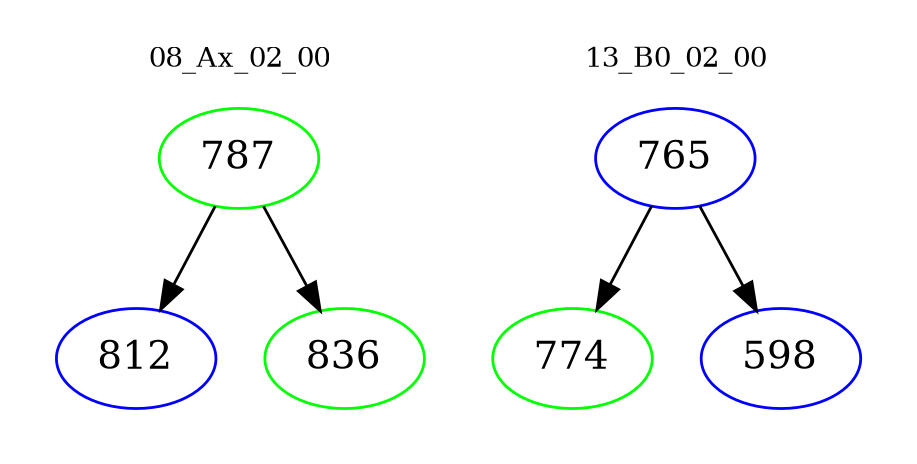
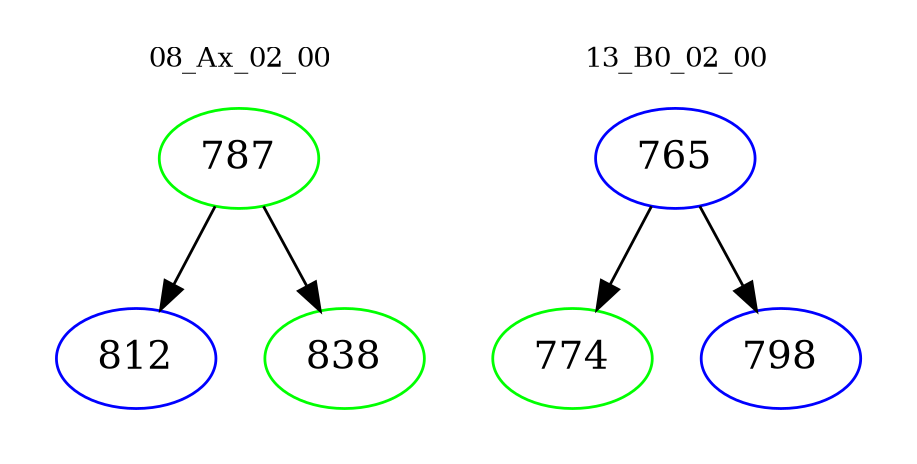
node "836": label "836" -> "838"
node "598": label "598" -> "798"
